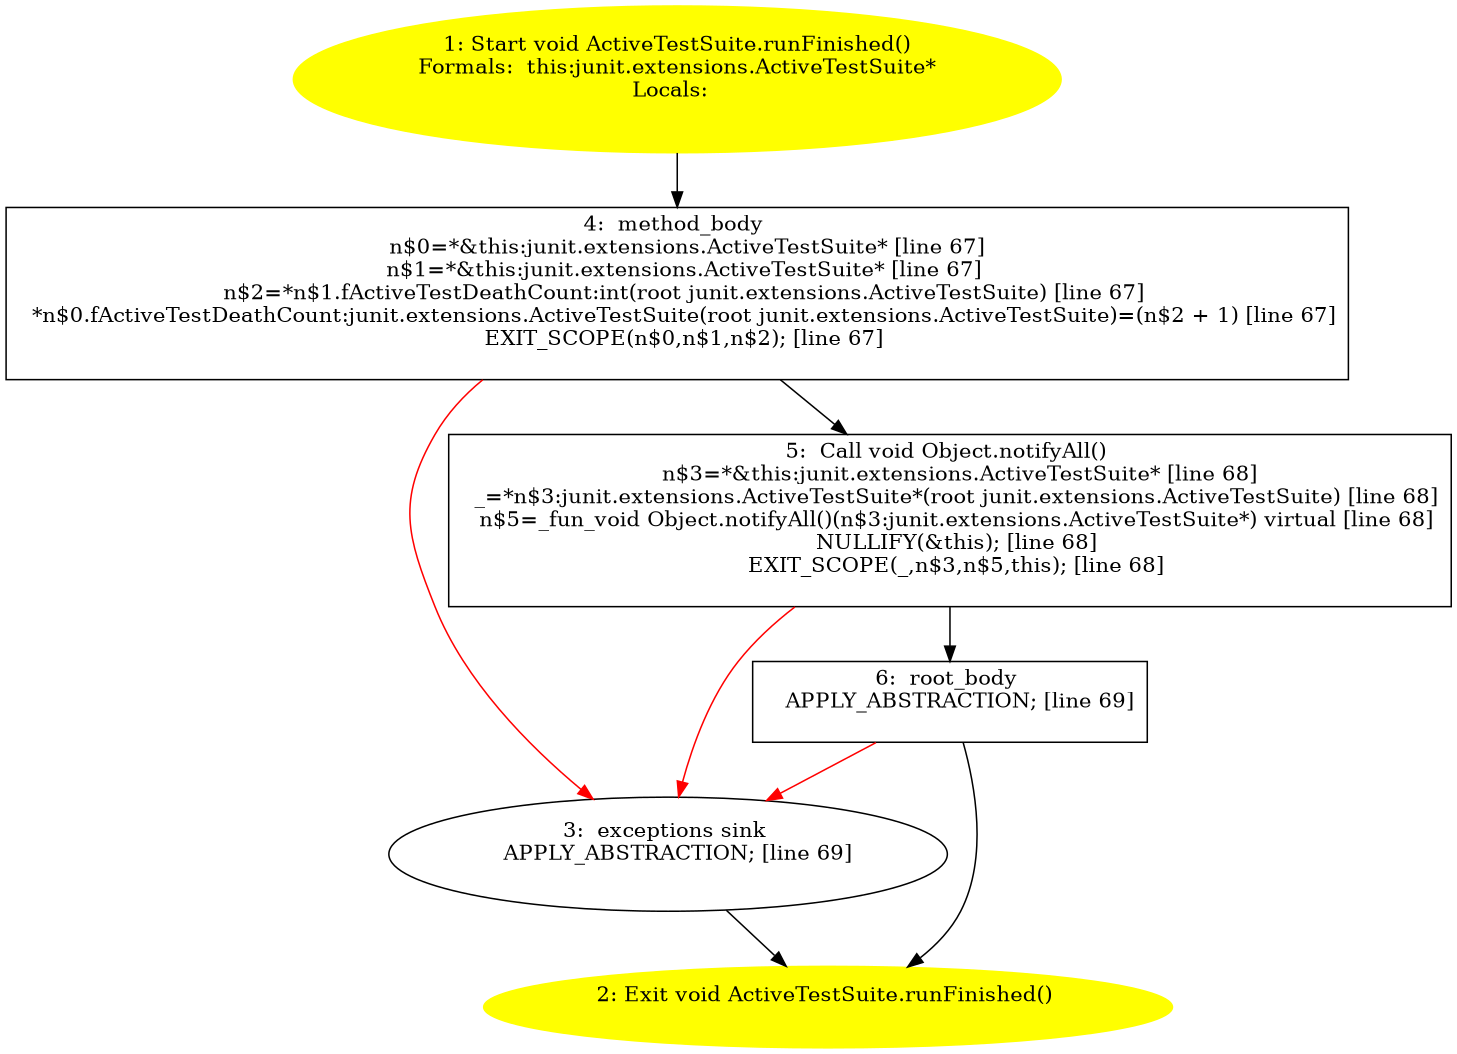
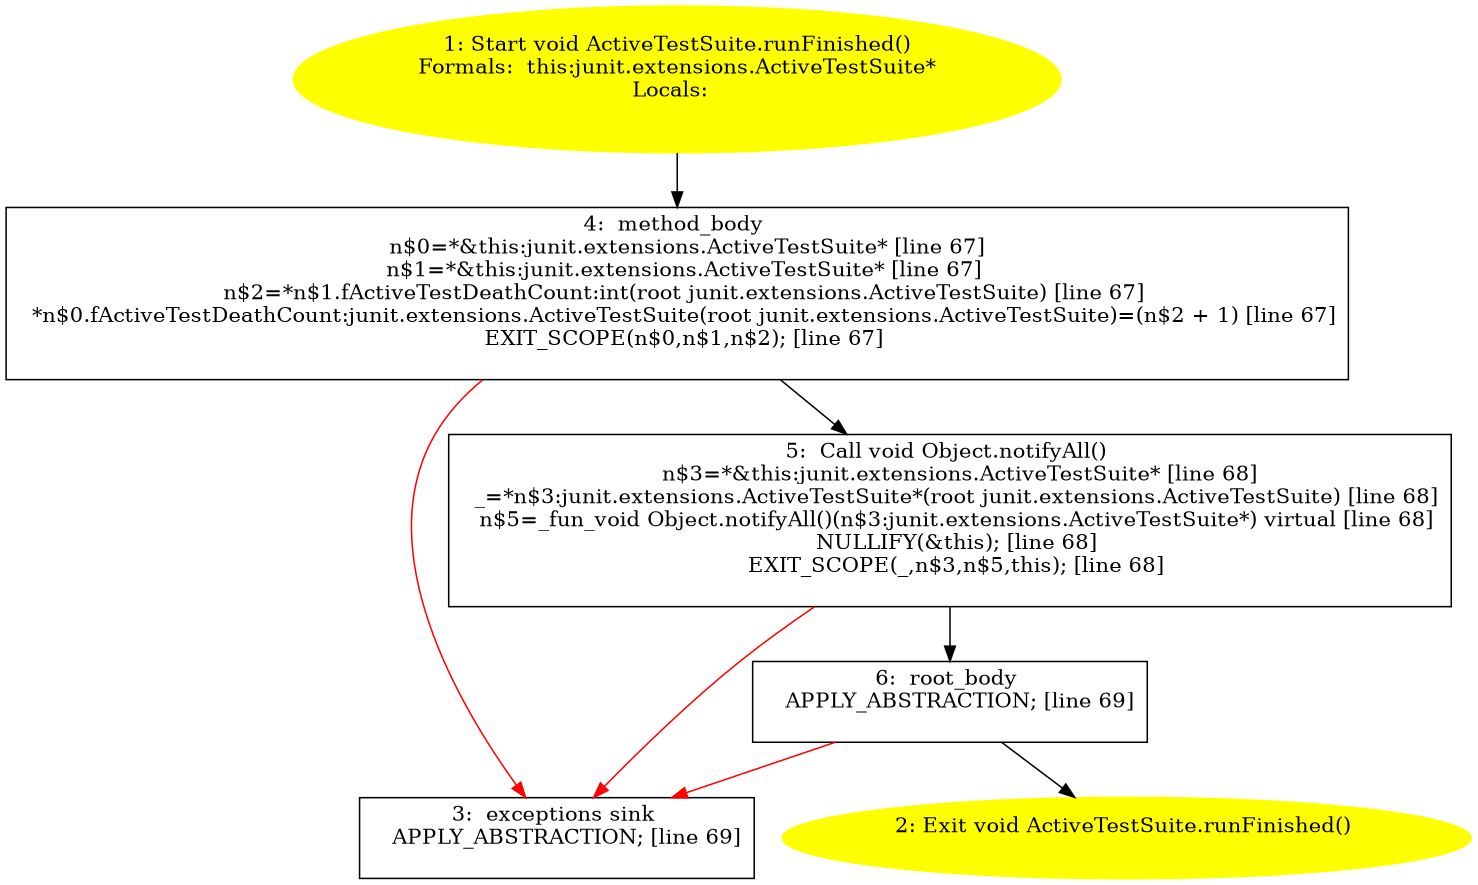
node "3:  exceptions sink APPLY_ABSTRACTION; [line 69]": shape ellipse -> box
edge "3:  exceptions sink APPLY_ABSTRACTION; [line 69]" -> "2: Exit void ActiveTestSuite.runFinished()": removed
